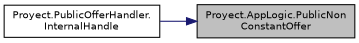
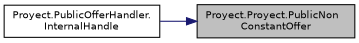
node "Proyect.AppLogic.PublicNon ConstantOffer": label "Proyect.AppLogic.PublicNon ConstantOffer" -> "Proyect.Proyect.PublicNon ConstantOffer"
